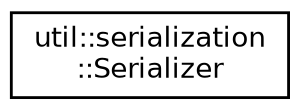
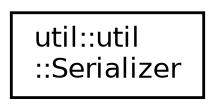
node "util::serialization ::Serializer": label "util::serialization ::Serializer" -> "util::util ::Serializer"
